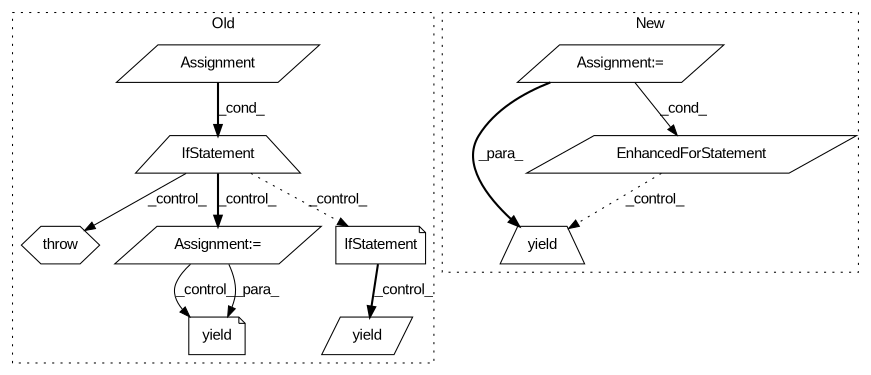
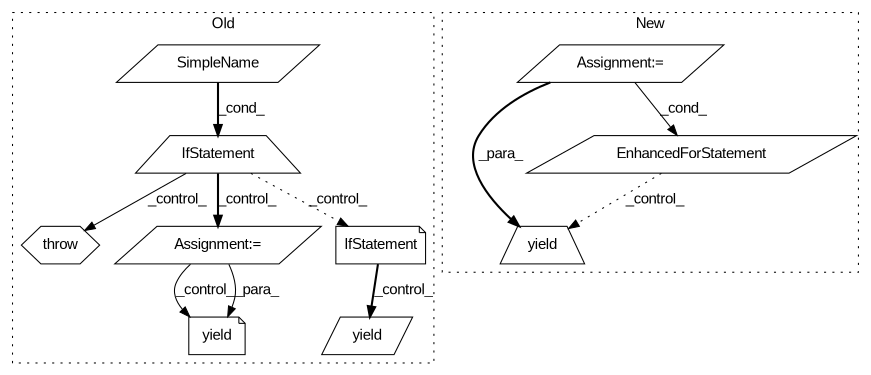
node "Assignment": label "Assignment" -> "SimpleName"
